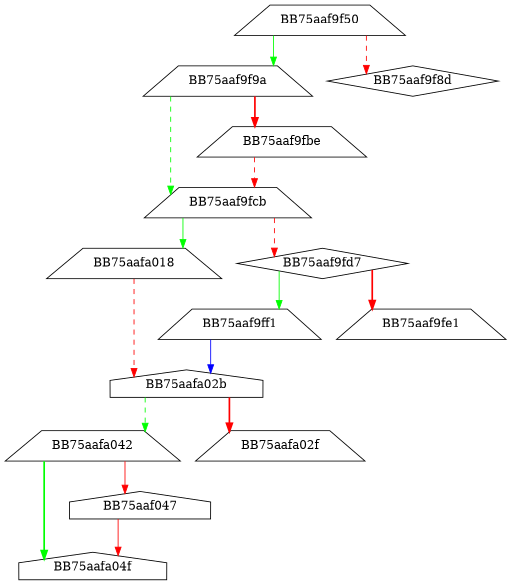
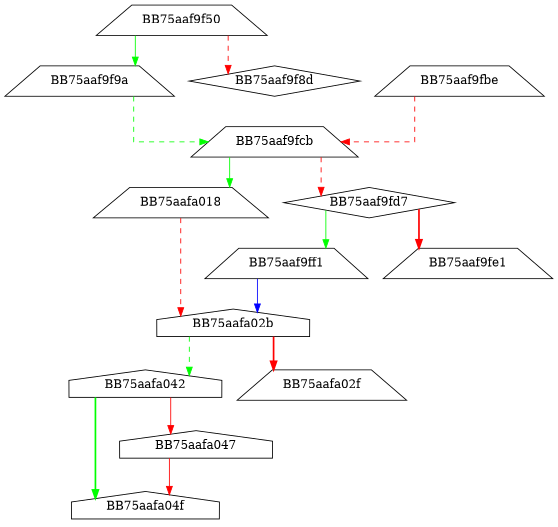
edge "BB75aaf9f9a" -> "BB75aaf9fbe": removed
node "BB75aafa042": shape trapezium -> house
node "BB75aaf047": label "BB75aaf047" -> "BB75aafa047"
